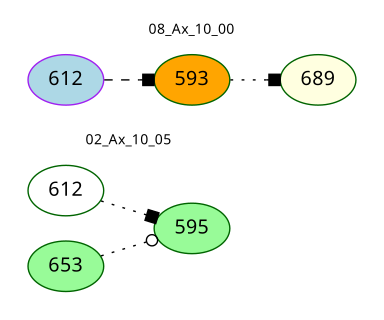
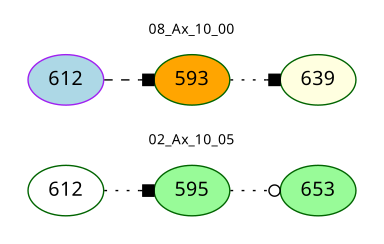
node "689": label "689" -> "639"
edge "653" -> "595": reversed
